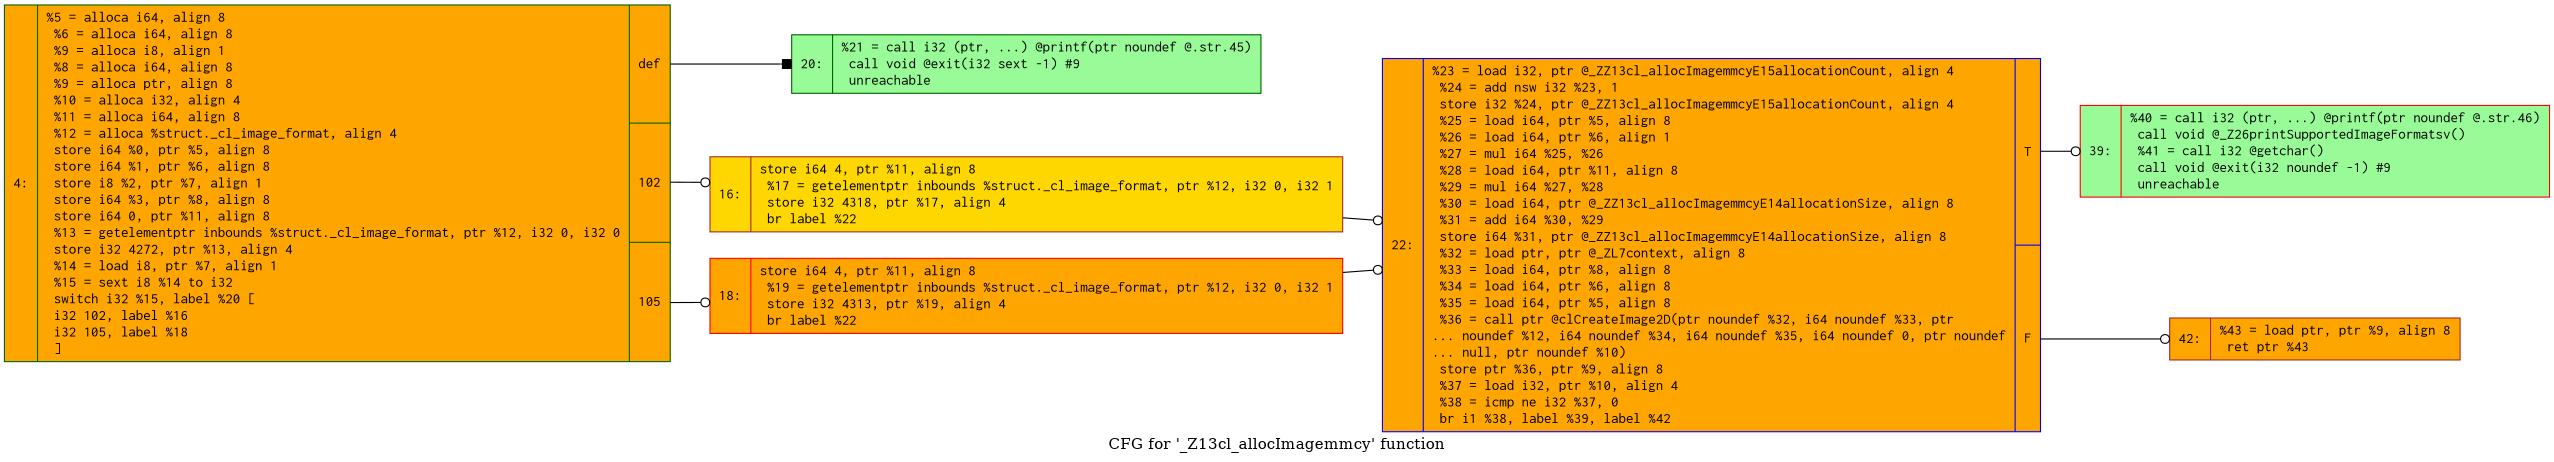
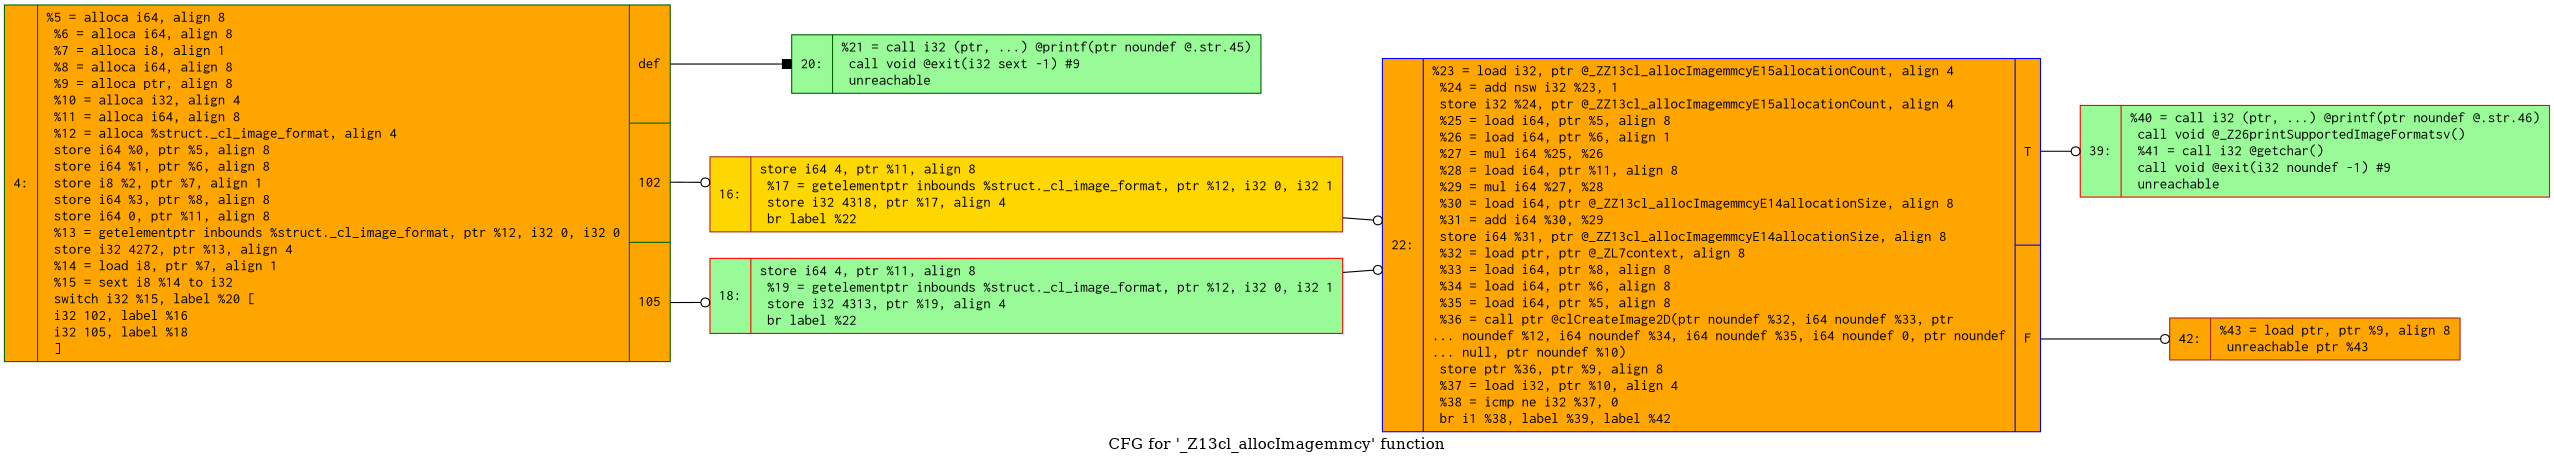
node "4:": text "%9 = alloca i8, align 1" -> "%7 = alloca i8, align 1"
node "18:": fillcolor orange -> palegreen
node "42:": text "ret ptr %43" -> "unreachable ptr %43"
